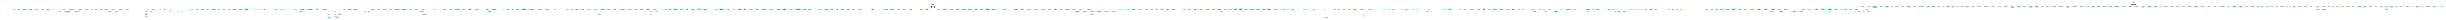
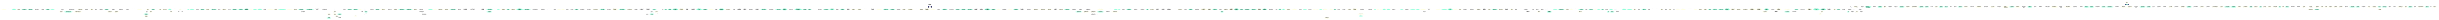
node "foreachn_exception.cpp": removed
